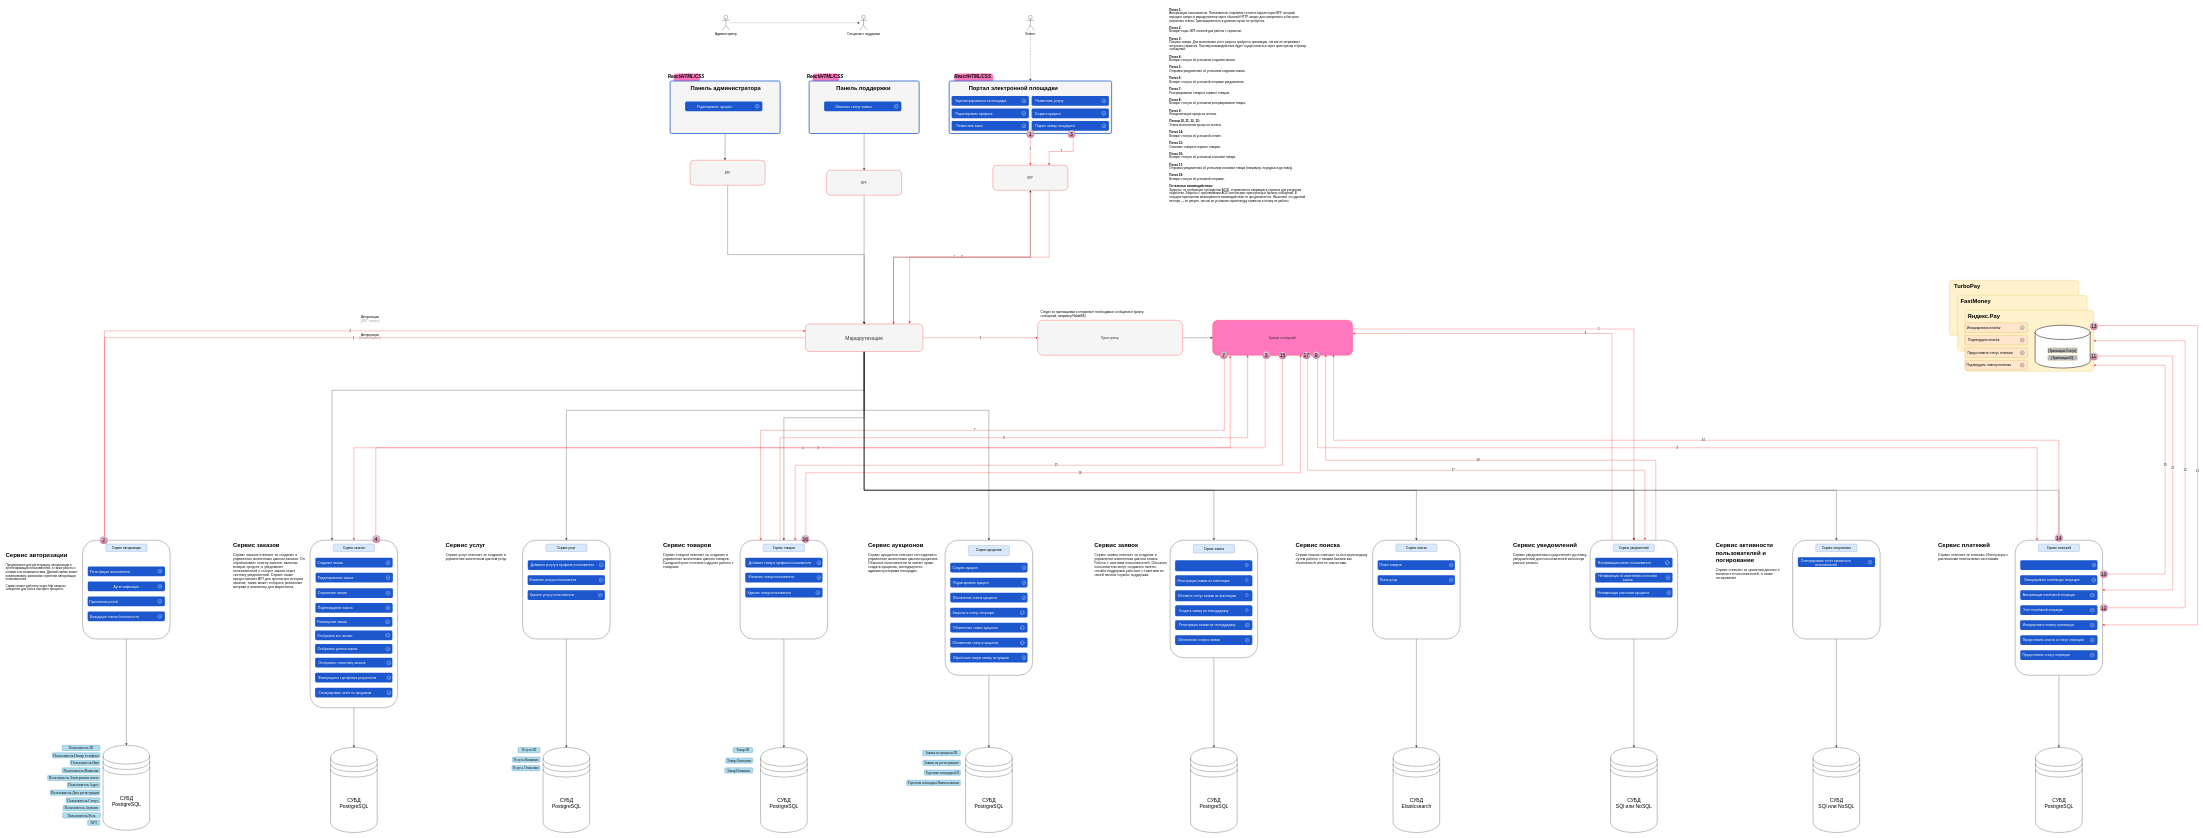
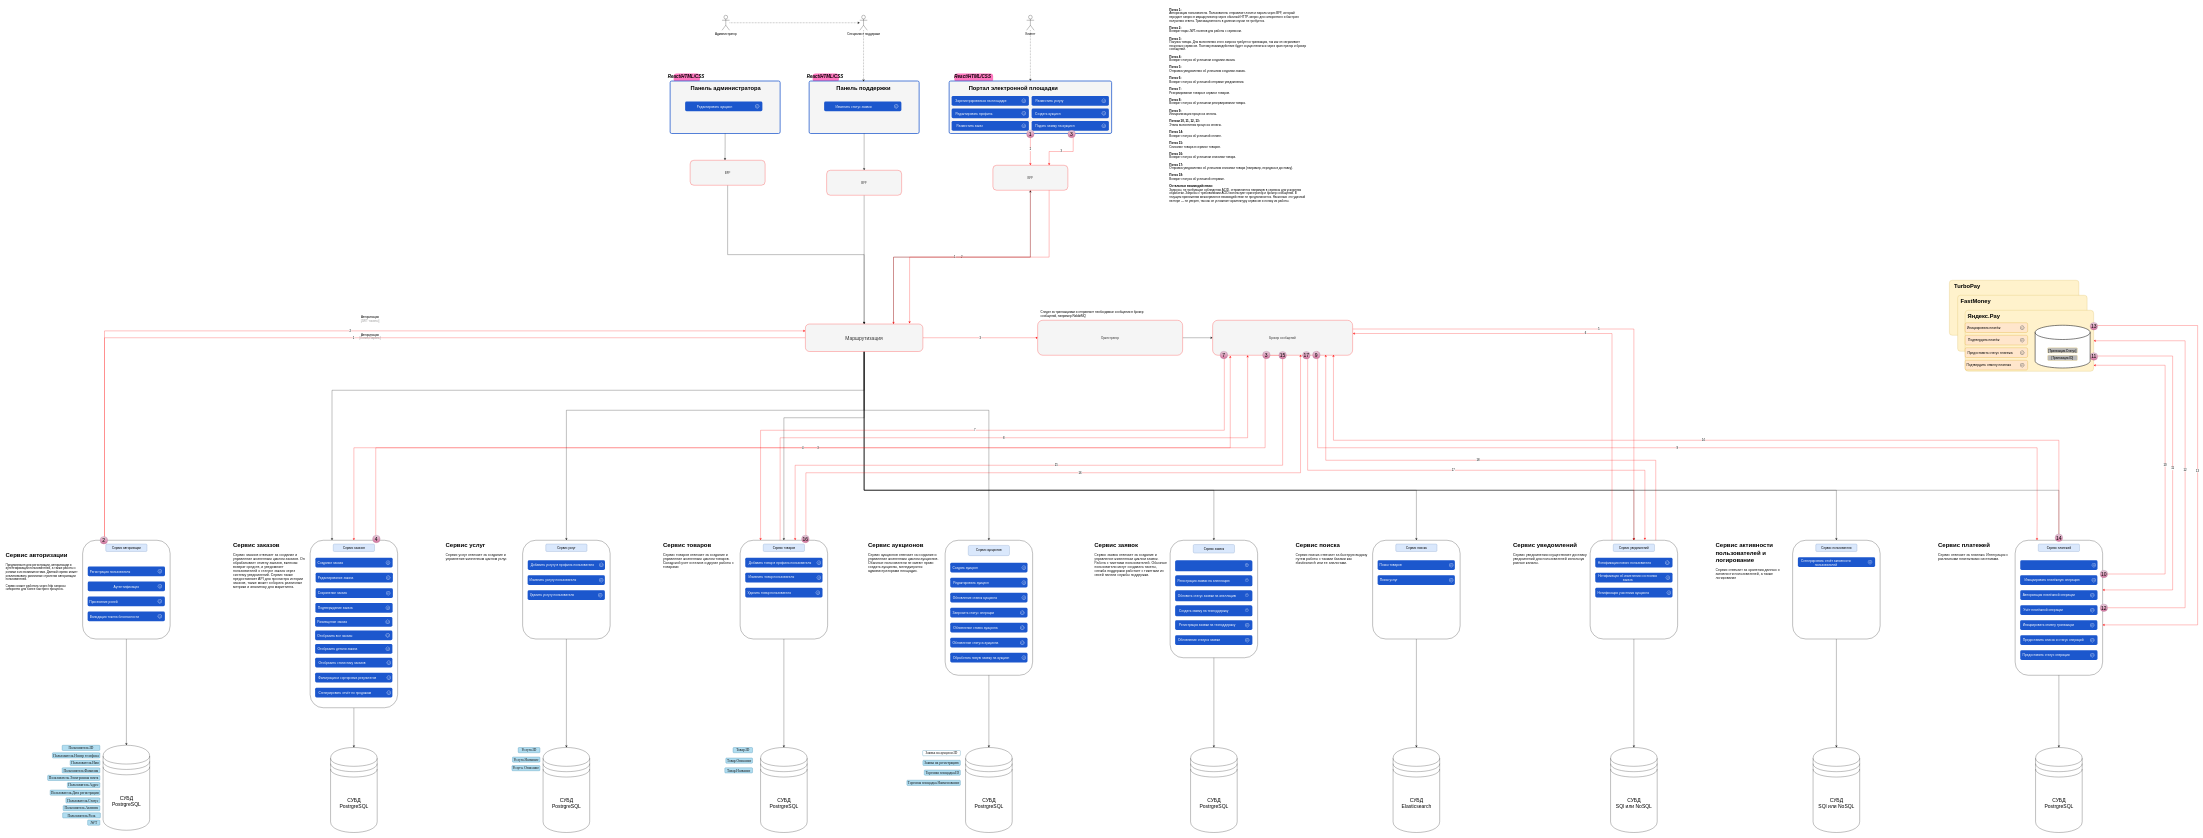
edge "Специалист поддержки" -> "Панель поддержки": added
node "Брокер сообщений": fillcolor #ff77bf -> #f5f5f5
node "Сервис логирования": label "Сервис логирования" -> "Сервис пользователи"
node "Заявка на аукцион.ID": fillcolor #b1ddf0 -> #ffffff
